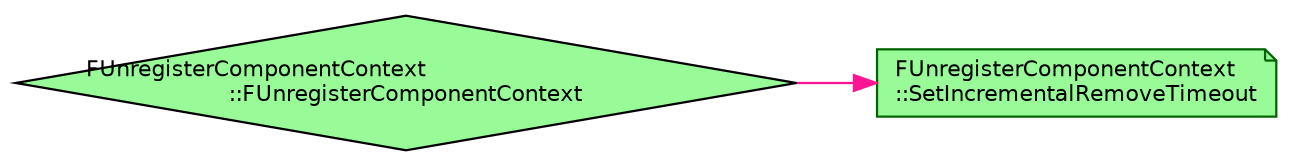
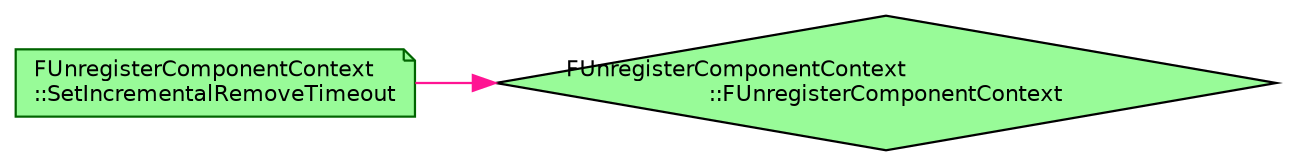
edge "FUnregisterComponentContext ::FUnregisterComponentContext" -> "FUnregisterComponentContext ::SetIncrementalRemoveTimeout": reversed
